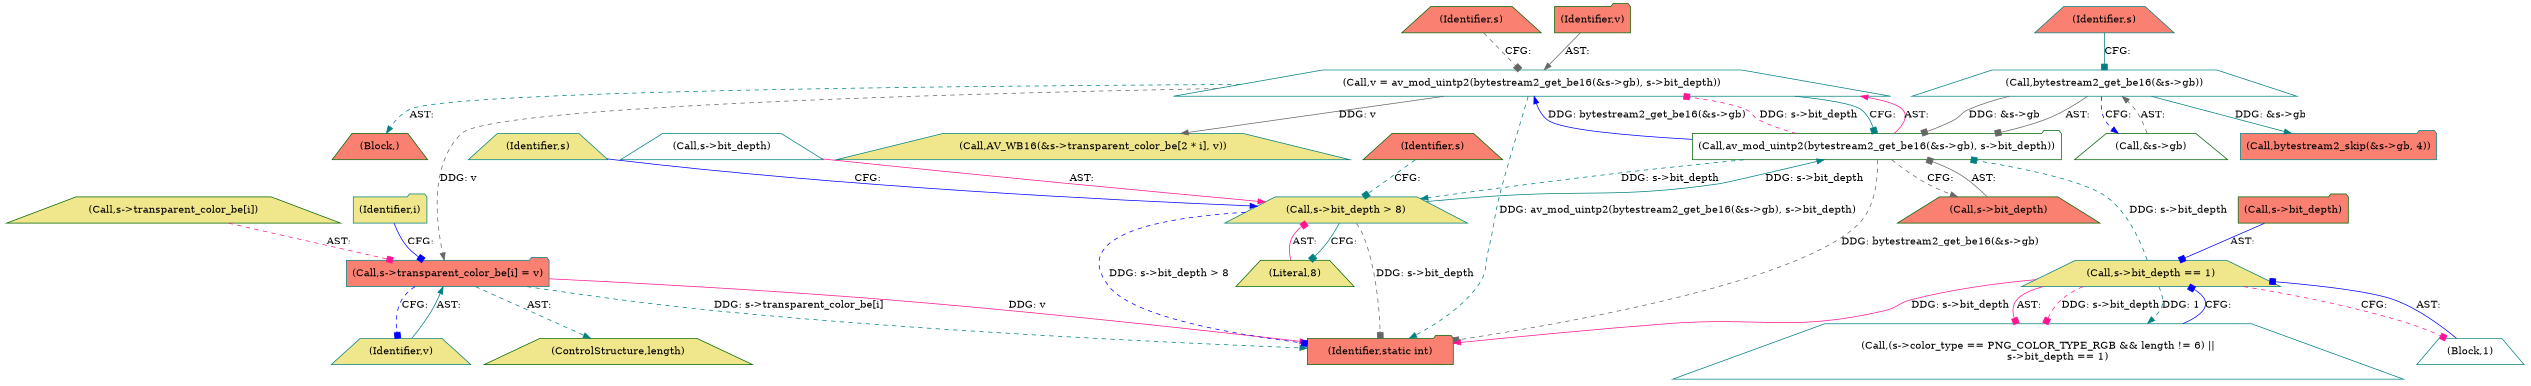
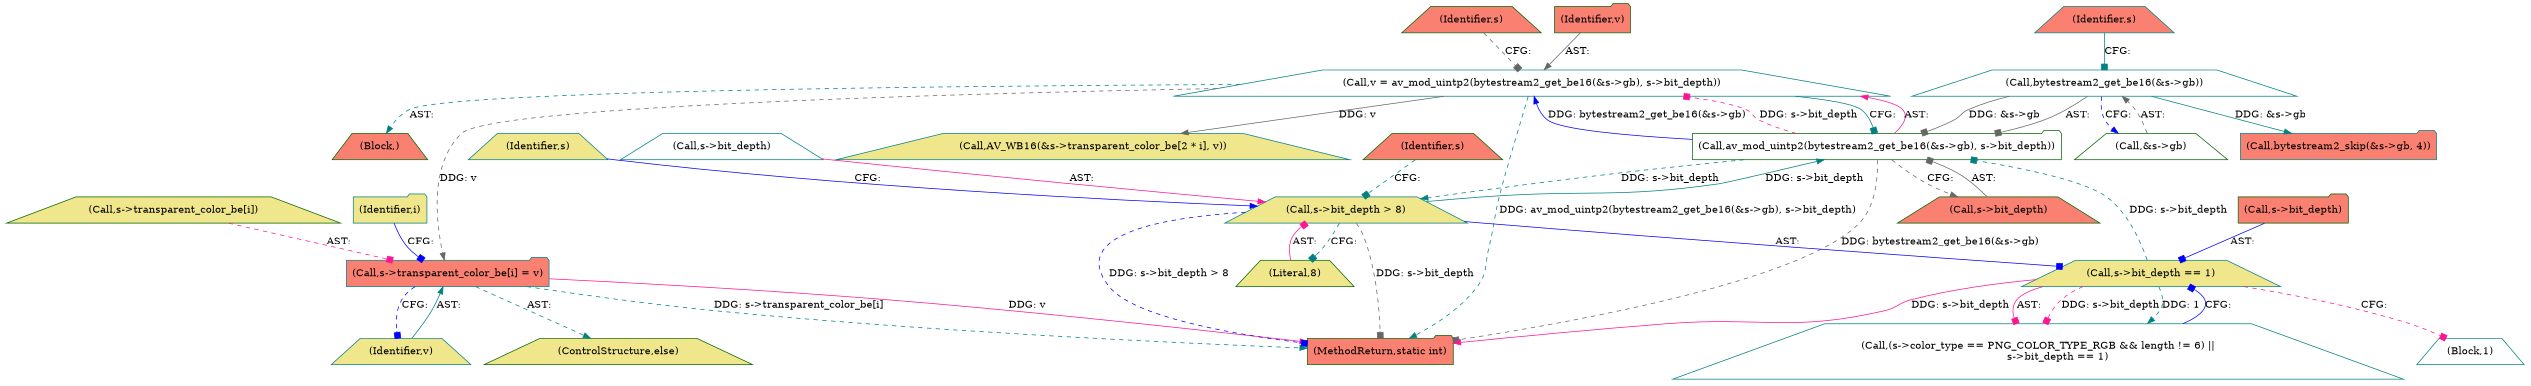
edge "(Call,s->bit_depth > 8)" -> "(Literal,8)": style solid -> dashed
edge "(Block,1)" -> "(Call,s->bit_depth == 1)": now "(Call,s->bit_depth > 8)" -> "(Call,s->bit_depth == 1)"
node "(ControlStructure,length)": label "(ControlStructure,length)" -> "(ControlStructure,else)"
node "(Identifier,static int)": label "(Identifier,static int)" -> "(MethodReturn,static int)"
